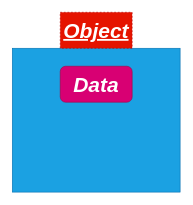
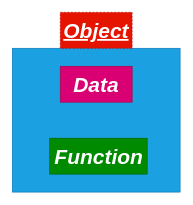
node "Data": shape rounded rectangle -> rectangle
node "Function": added
